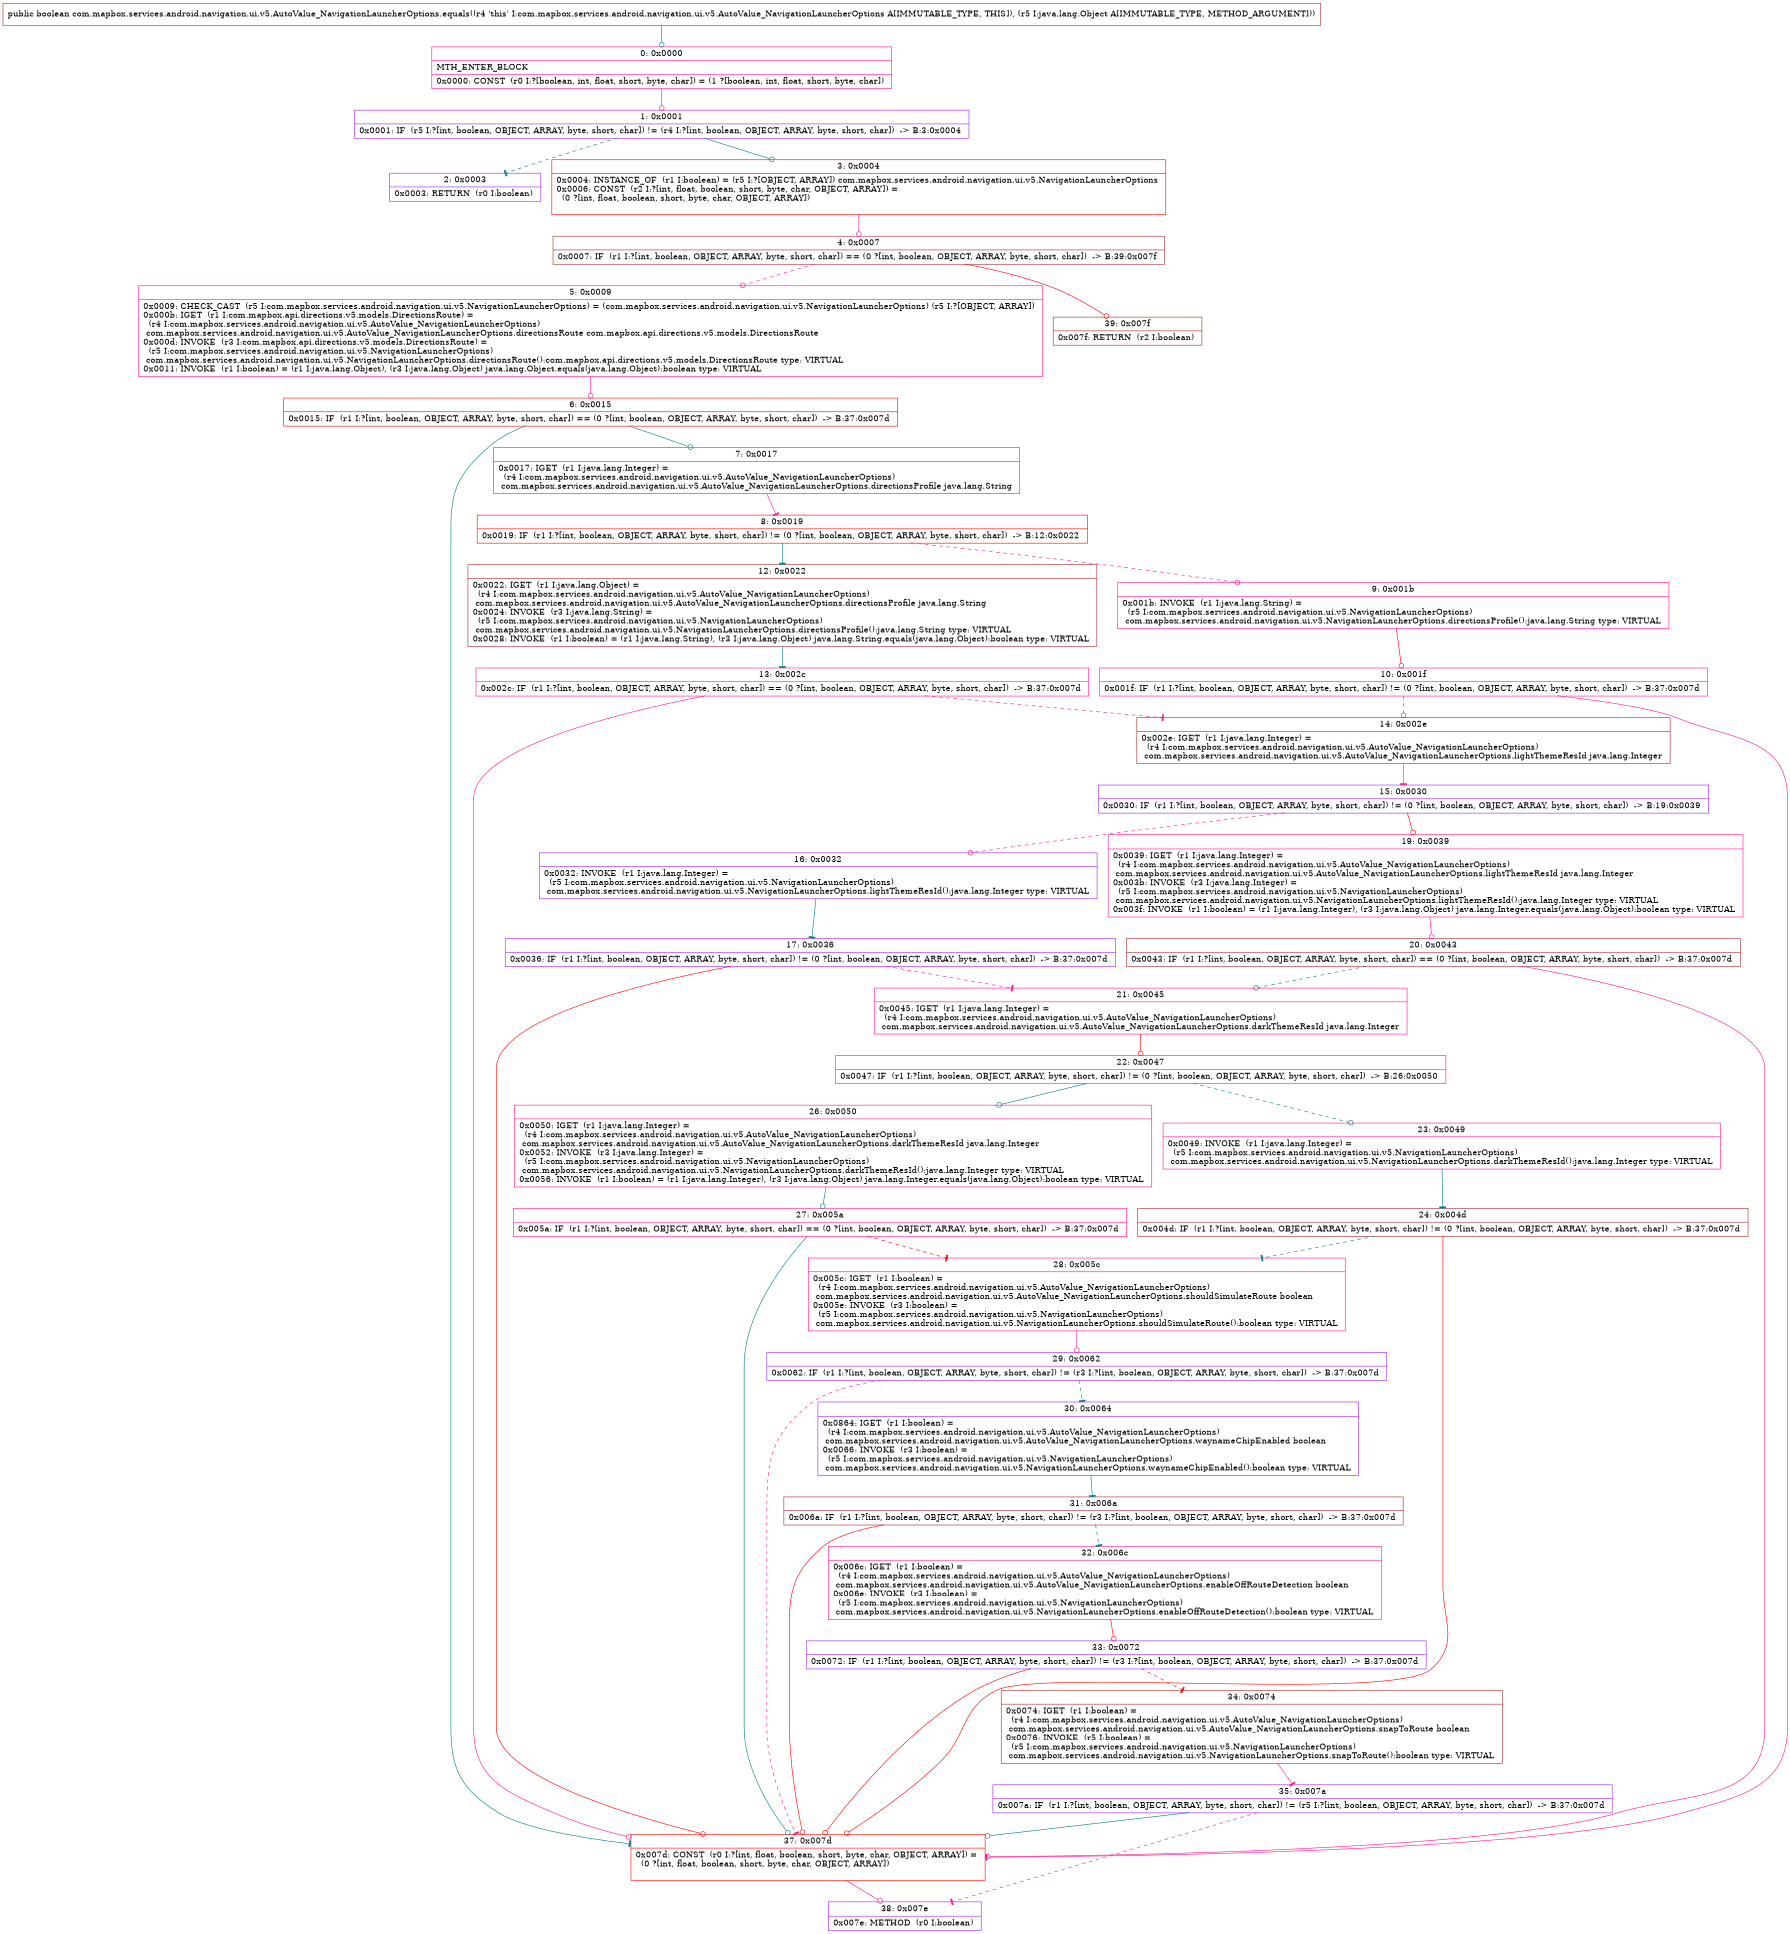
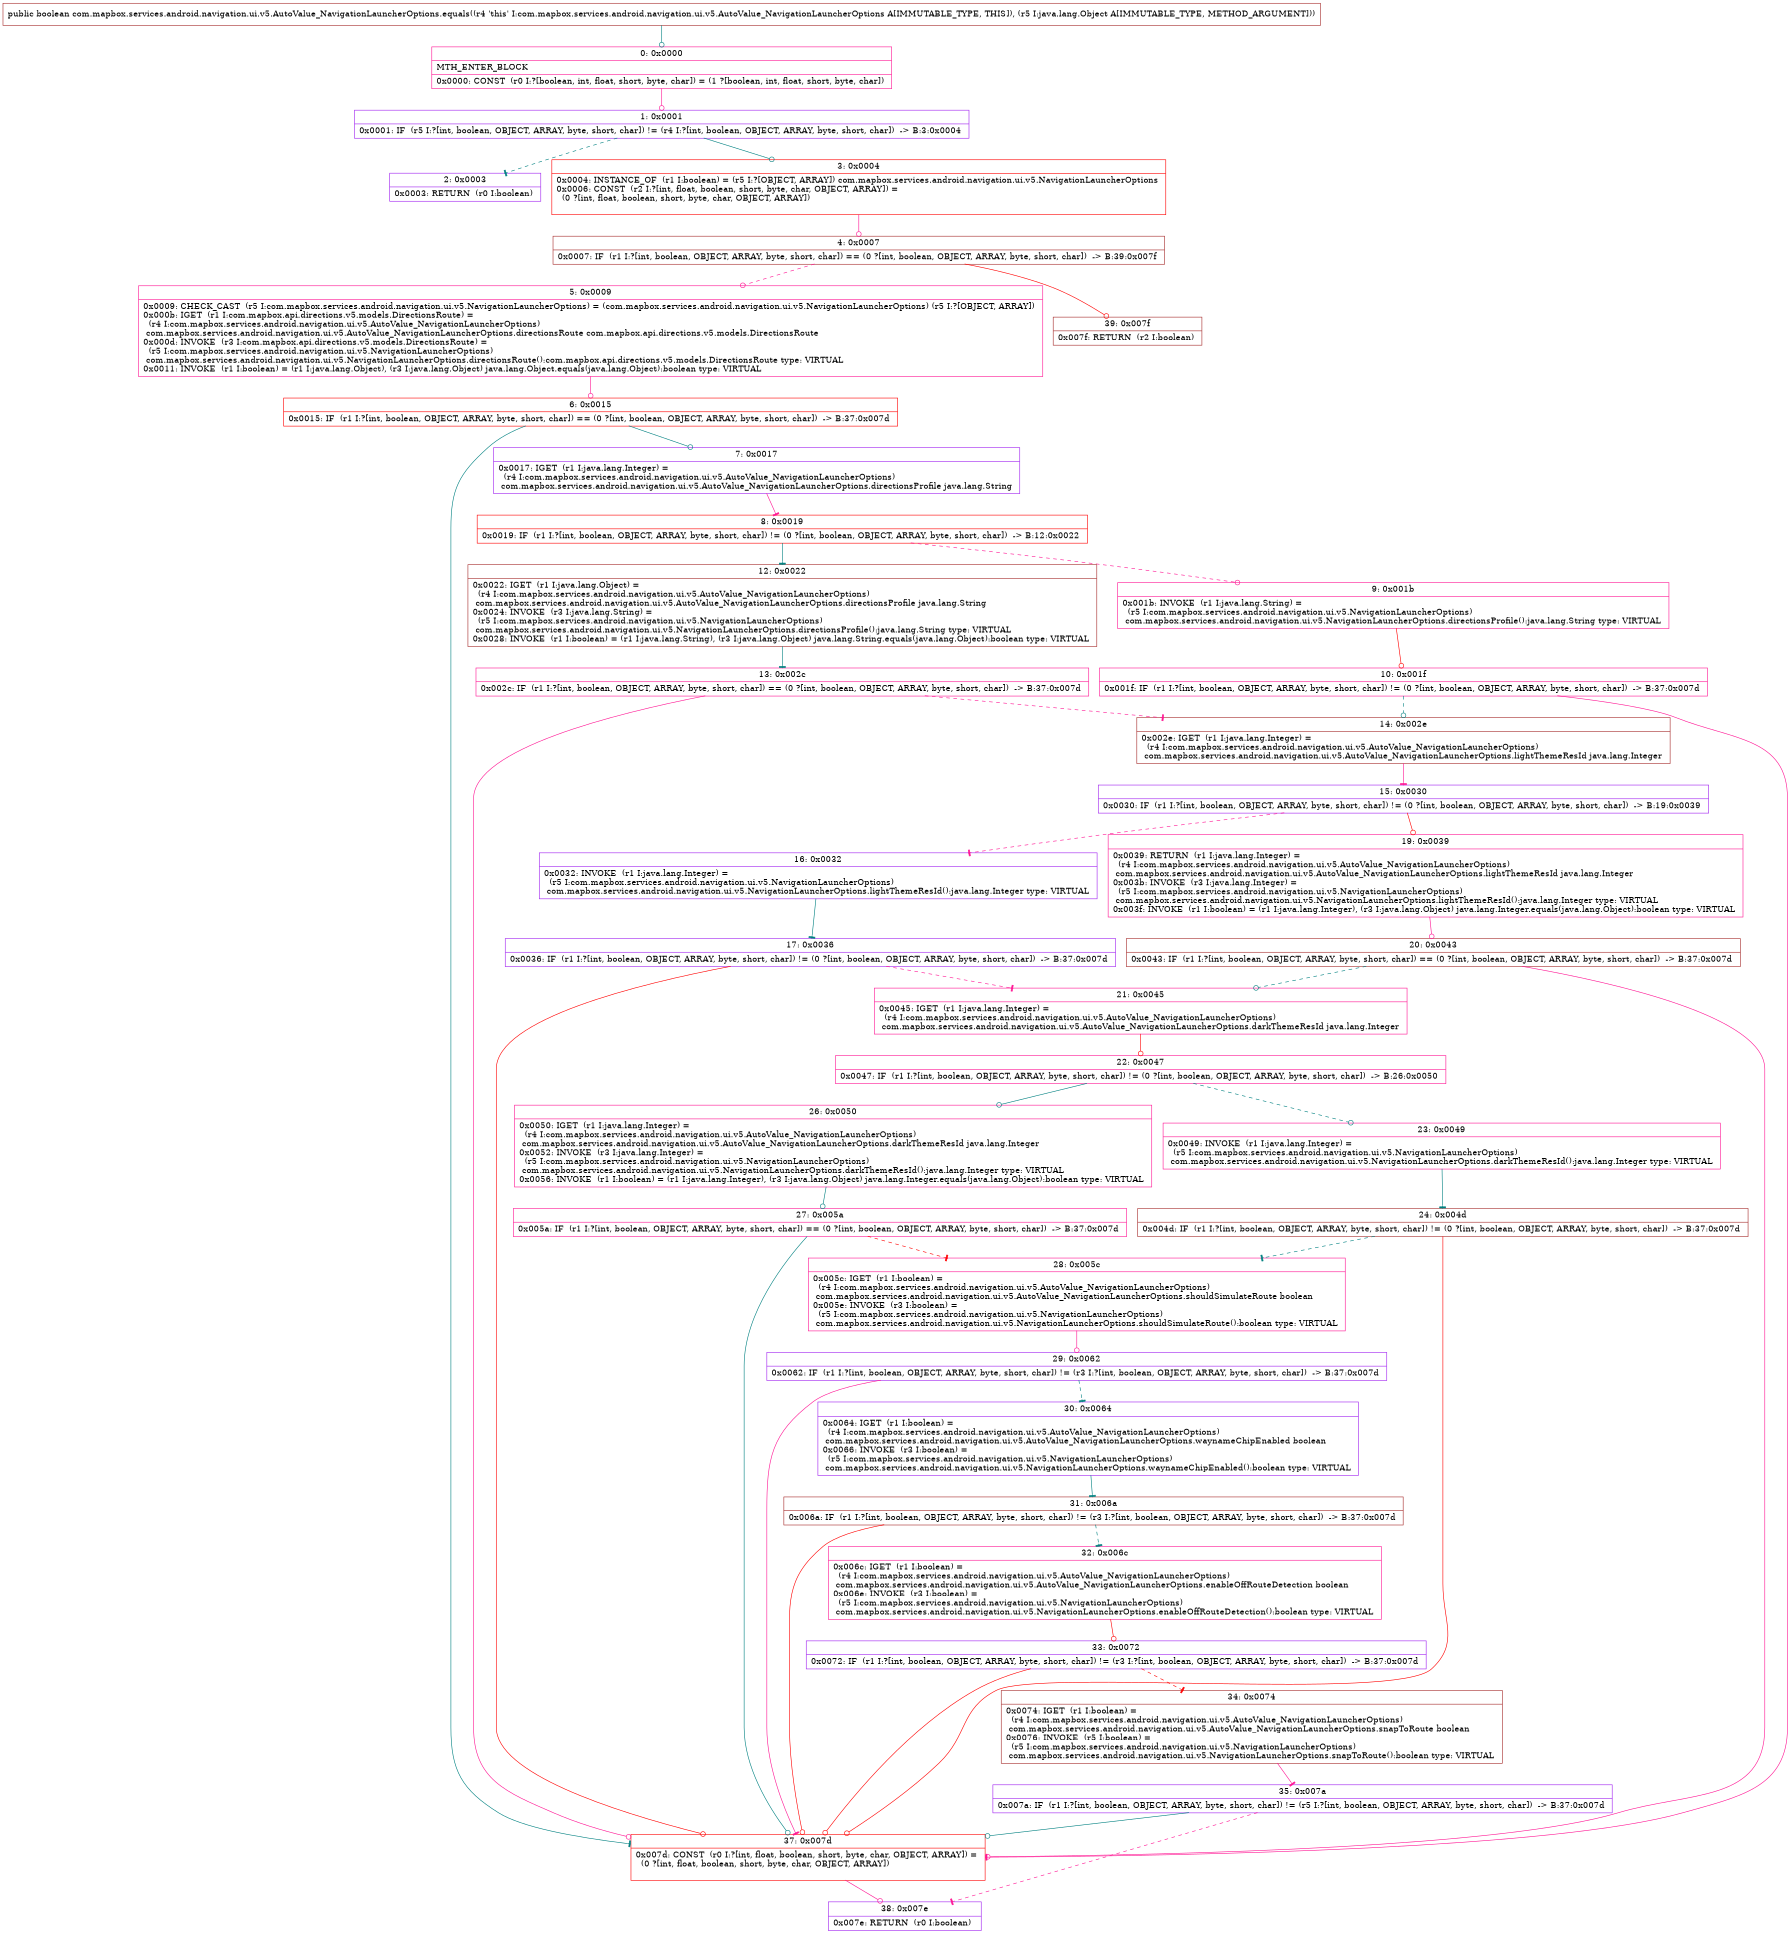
edge "15: 0x0030" -> "16: 0x0032": arrowhead odot -> tee
node "19: 0x0039": text "0x0039: IGET  (r1 I:java.lang.Integer) =" -> "0x0039: RETURN  (r1 I:java.lang.Integer) ="
node "30: 0x0064": text "0x0864: IGET  (r1 I:boolean) =" -> "0x0064: IGET  (r1 I:boolean) ="
edge "29: 0x0062" -> "37: 0x007d": style dashed -> solid
node "38: 0x007e": text "0x007e: METHOD  (r0 I:boolean)" -> "0x007e: RETURN  (r0 I:boolean)"
